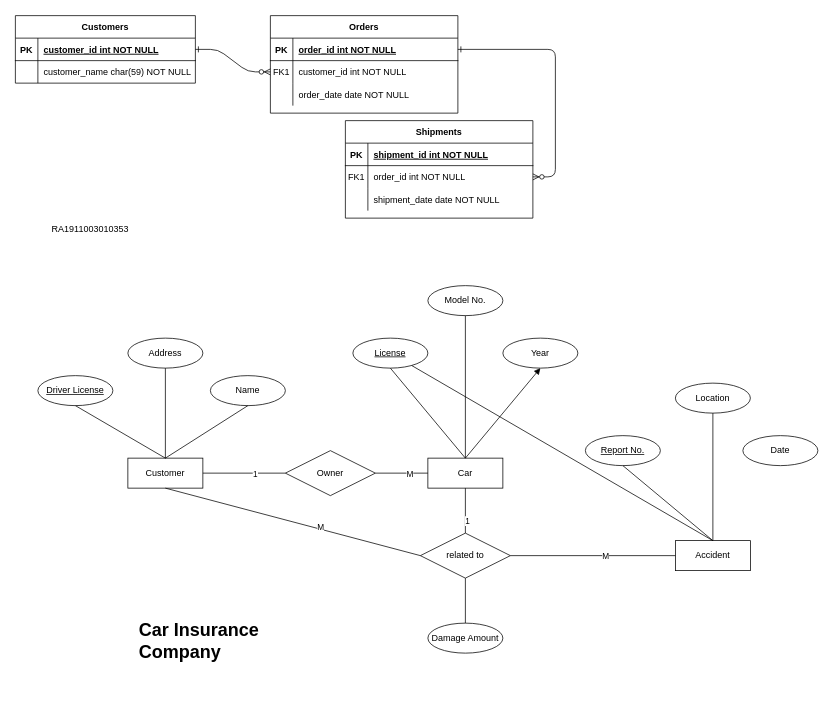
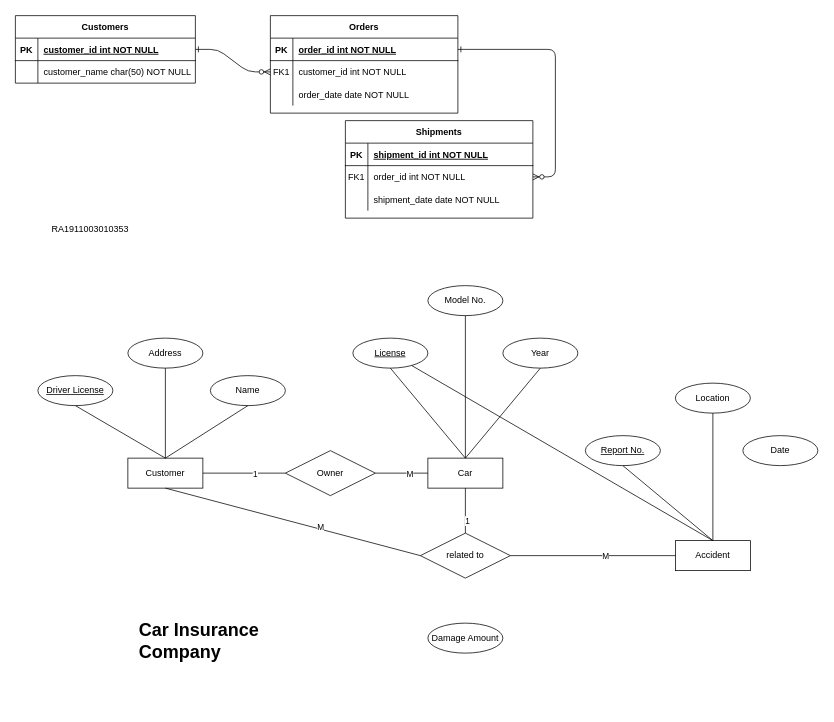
node "customer_name char(59) NOT NULL": label "customer_name char(59) NOT NULL" -> "customer_name char(50) NOT NULL"
edge "Car" -> "Year": arrowhead block -> none
edge "related to" -- "Damage Amount": removed
